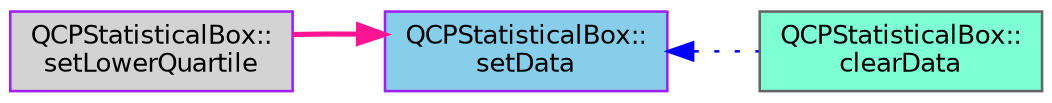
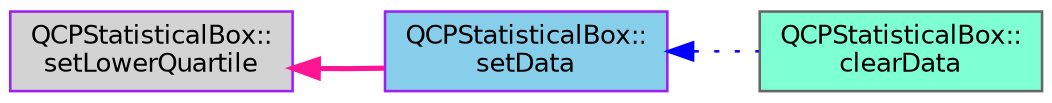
edge "QCPStatisticalBox:: setLowerQuartile" -> "QCPStatisticalBox:: setData": reversed
